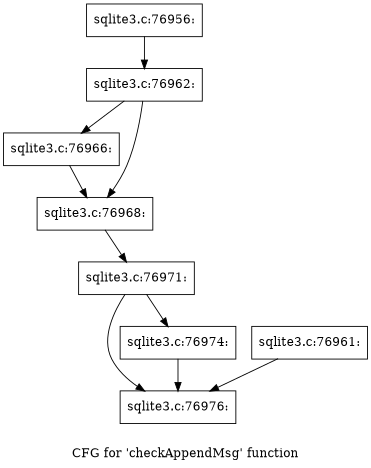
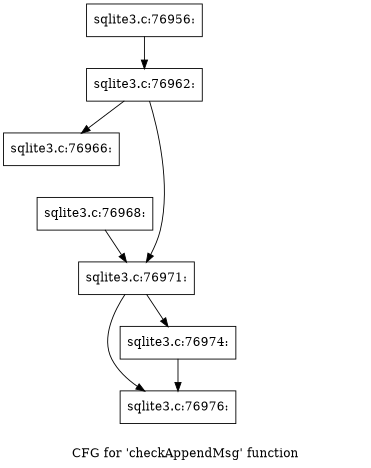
edge "sqlite3.c:76962:" -> "sqlite3.c:76968:": now "sqlite3.c:76962:" -> "sqlite3.c:76971:"
edge "sqlite3.c:76966:" -> "sqlite3.c:76968:": removed
node "sqlite3.c:76961:": removed
